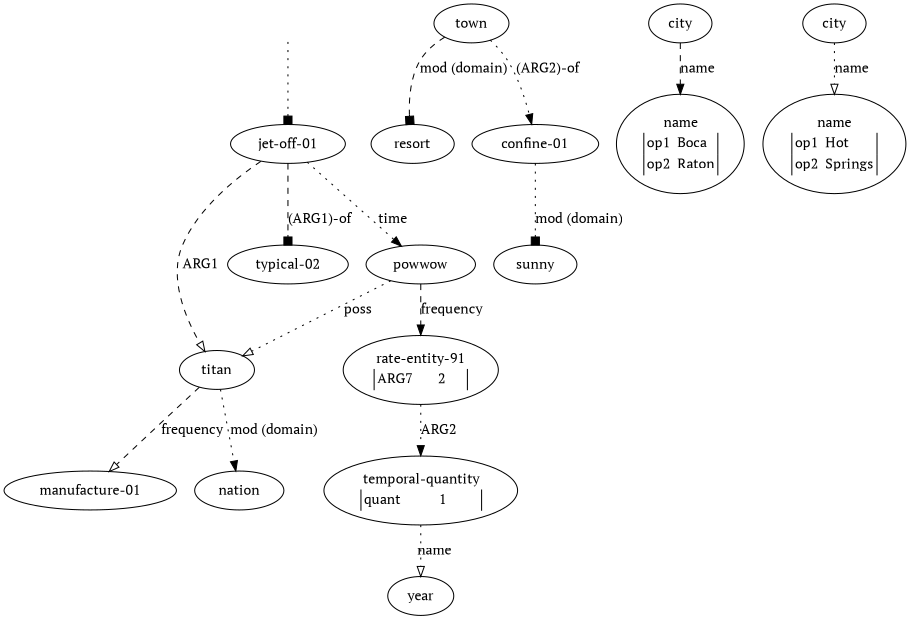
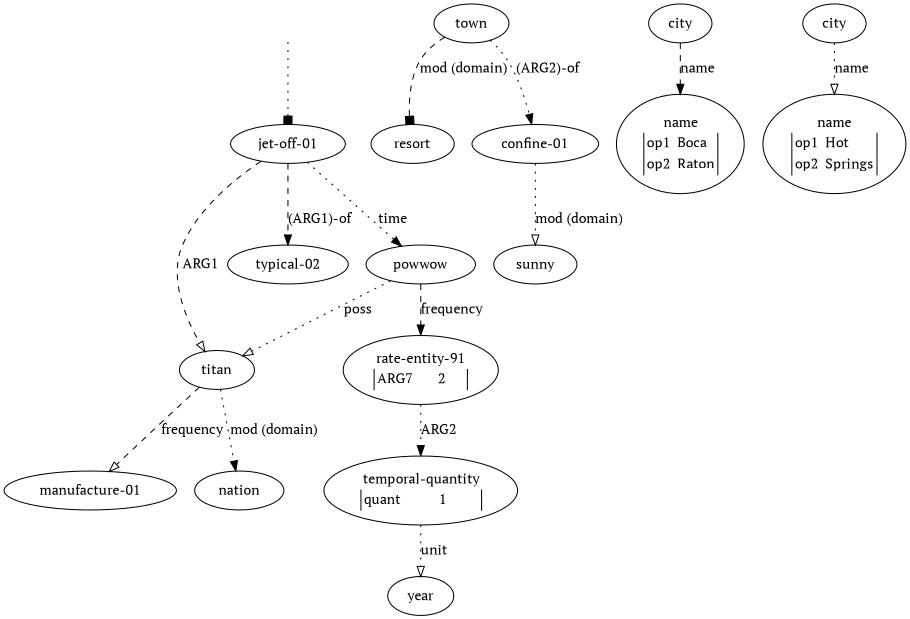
edge "jet-off-01" -> "typical-02": arrowhead box -> normal
edge "confine-01" -> "sunny": arrowhead box -> onormal
edge "temporal-quantity" -> "year": label "name" -> "unit"
